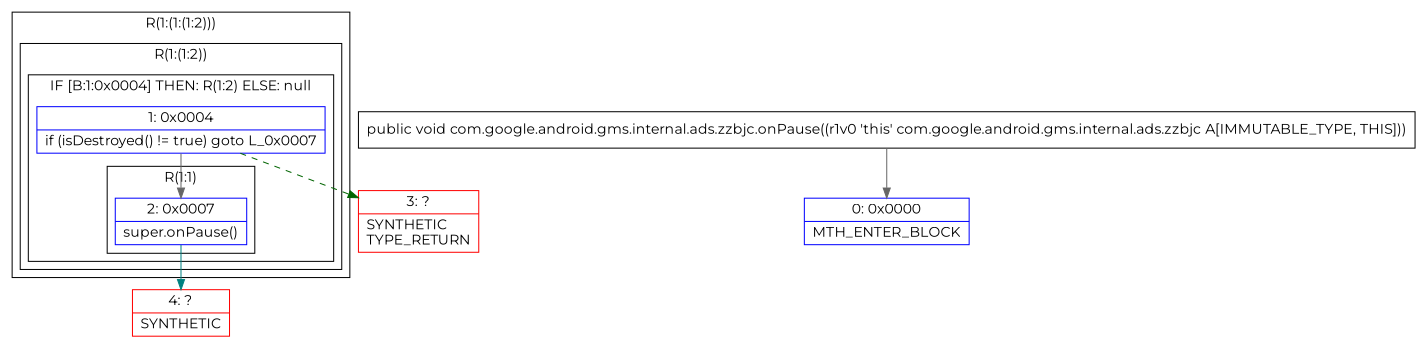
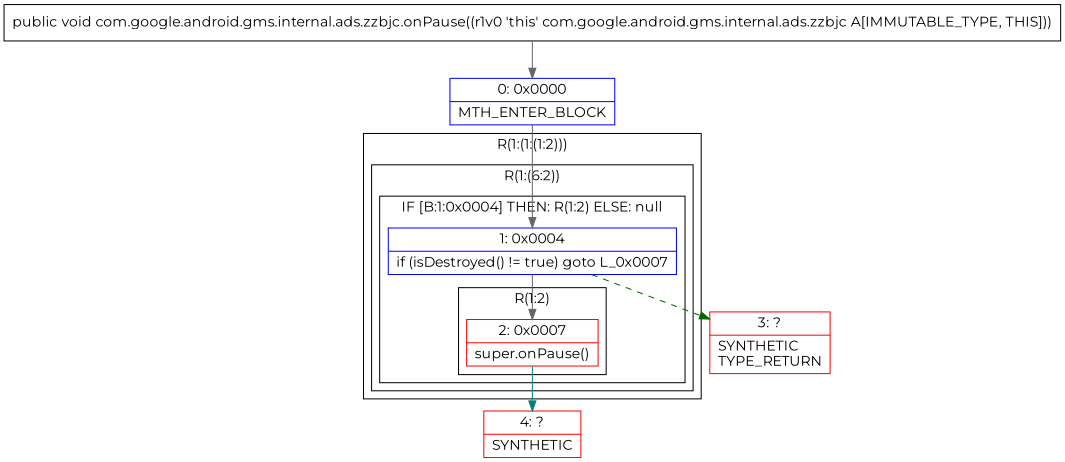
cluster "R(1:(1:2))": label "R(1:(1:2))" -> "R(1:(6:2))"
edge "0: 0x0000" -> "1: 0x0004": added
cluster "R(1:1)": label "R(1:1)" -> "R(1:2)"
node "2: 0x0007": color blue -> red
